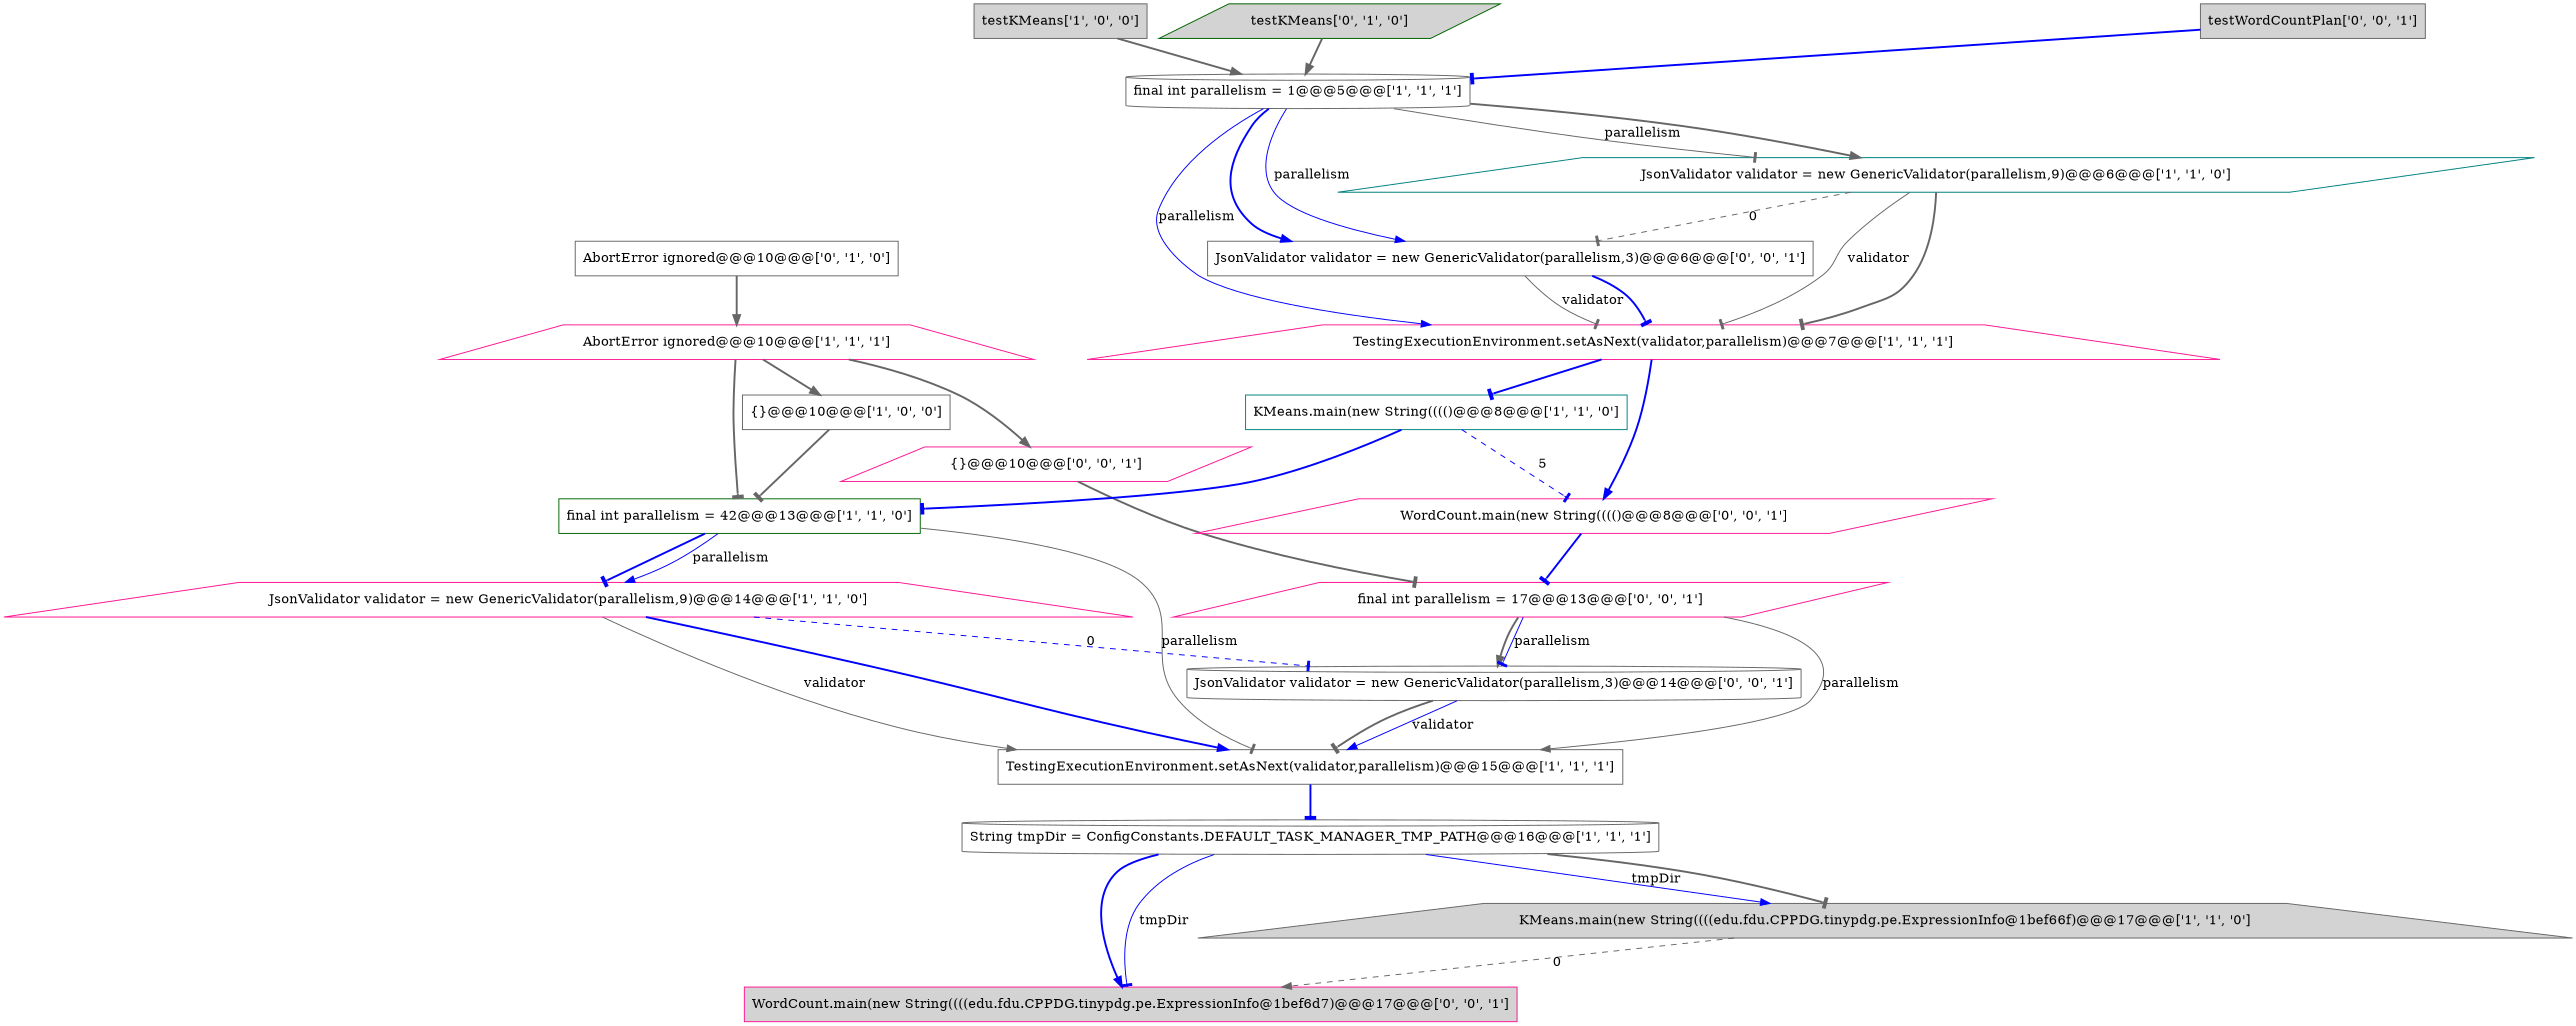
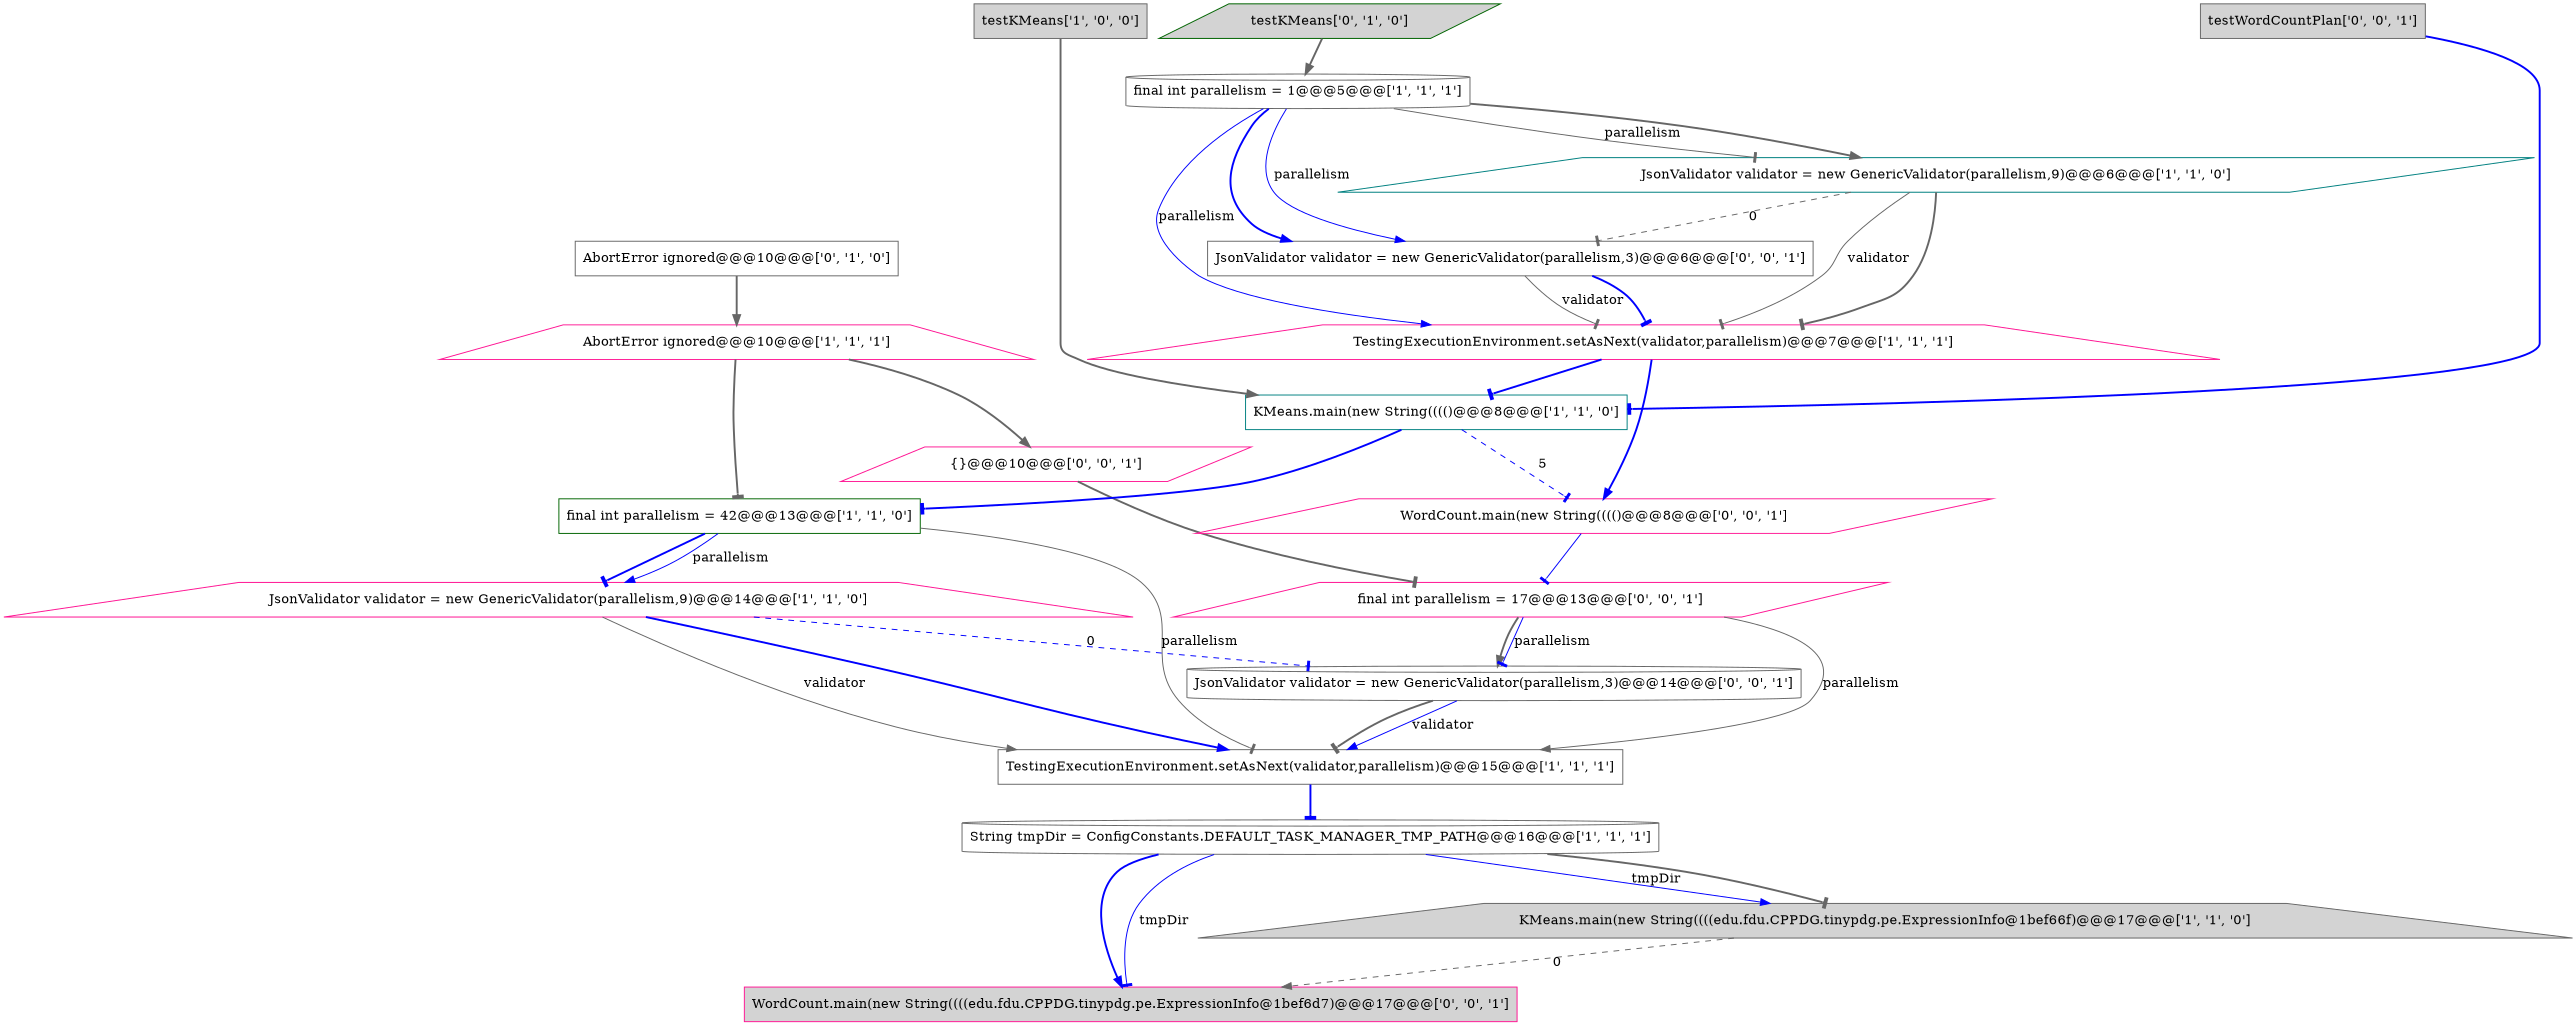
edge "testWordCountPlan['0', '0', '1']" -> "final int parallelism = 1@@@5@@@['1', '1', '1']": now "testWordCountPlan['0', '0', '1']" -> "KMeans.main(new String(((()@@@8@@@['1', '1', '0']"
edge "testKMeans['1', '0', '0']" -> "final int parallelism = 1@@@5@@@['1', '1', '1']": now "testKMeans['1', '0', '0']" -> "KMeans.main(new String(((()@@@8@@@['1', '1', '0']"
node "{}@@@10@@@['1', '0', '0']": removed
edge "WordCount.main(new String(((()@@@8@@@['0', '0', '1']" -> "final int parallelism = 17@@@13@@@['0', '0', '1']": style bold -> solid
